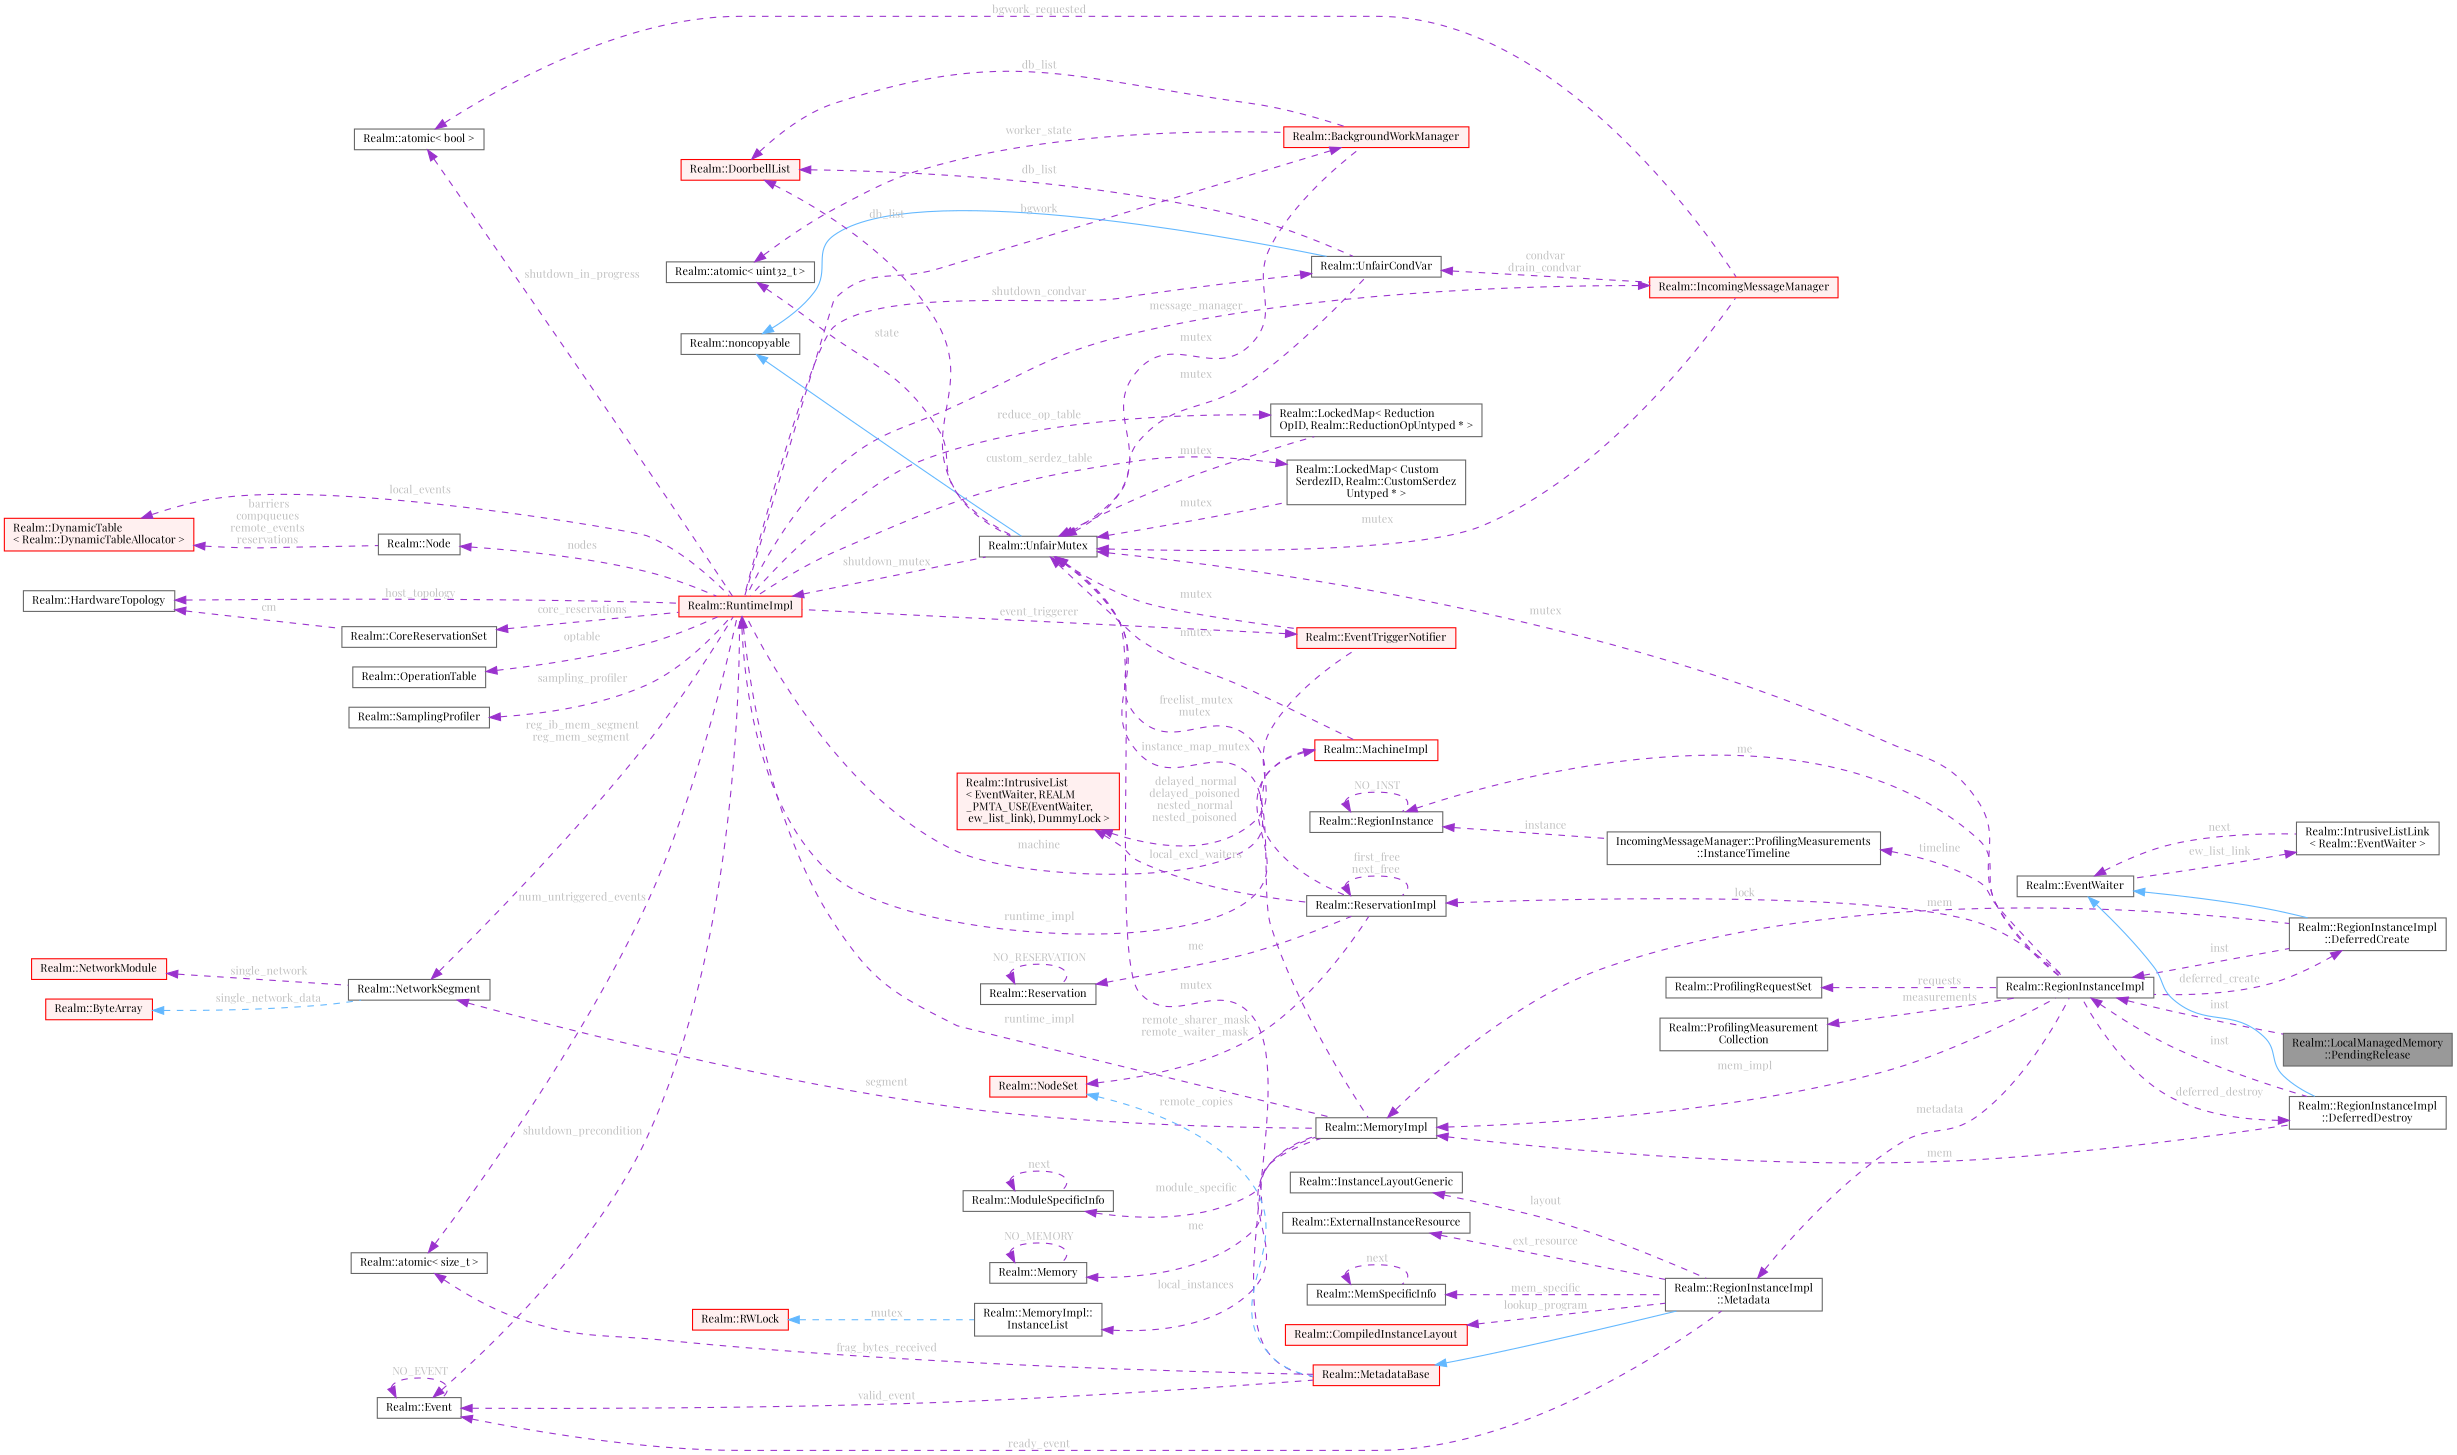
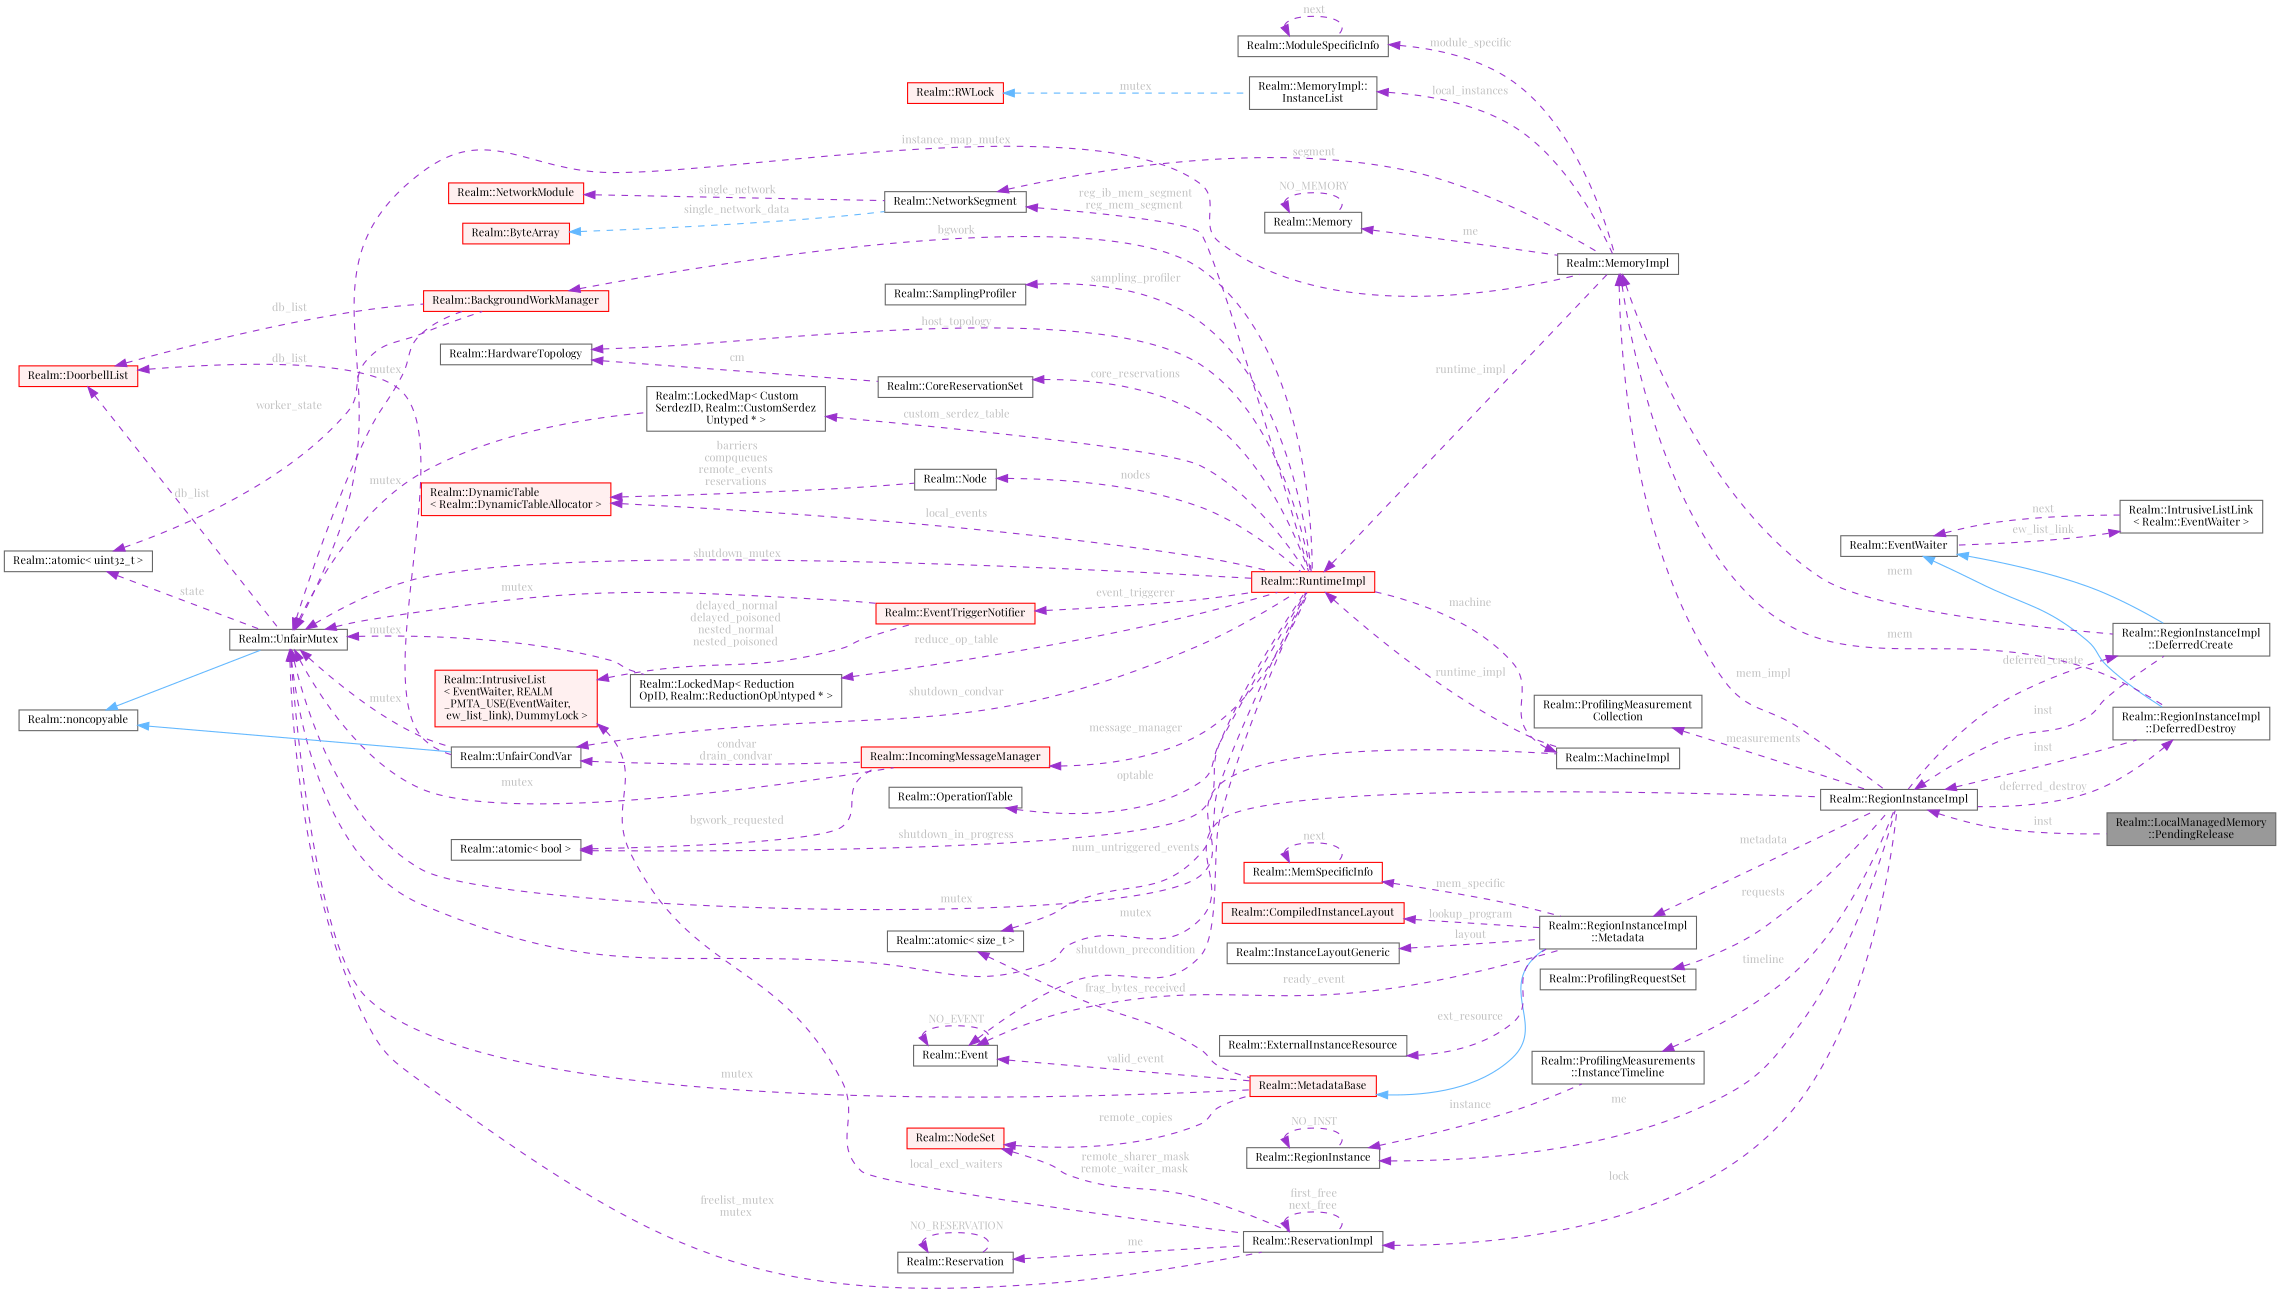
edge "Realm::UnfairMutex" -> "Realm::RuntimeImpl": reversed
node "Realm::MachineImpl": color red -> gray40
node "IncomingMessageManager::ProfilingMeasurements ::InstanceTimeline": label "IncomingMessageManager::ProfilingMeasurements ::InstanceTimeline" -> "Realm::ProfilingMeasurements ::InstanceTimeline"
edge "Realm::MetadataBase" -> "Realm::NodeSet": color steelblue1 -> darkorchid3
node "Realm::MemSpecificInfo": color gray40 -> red
